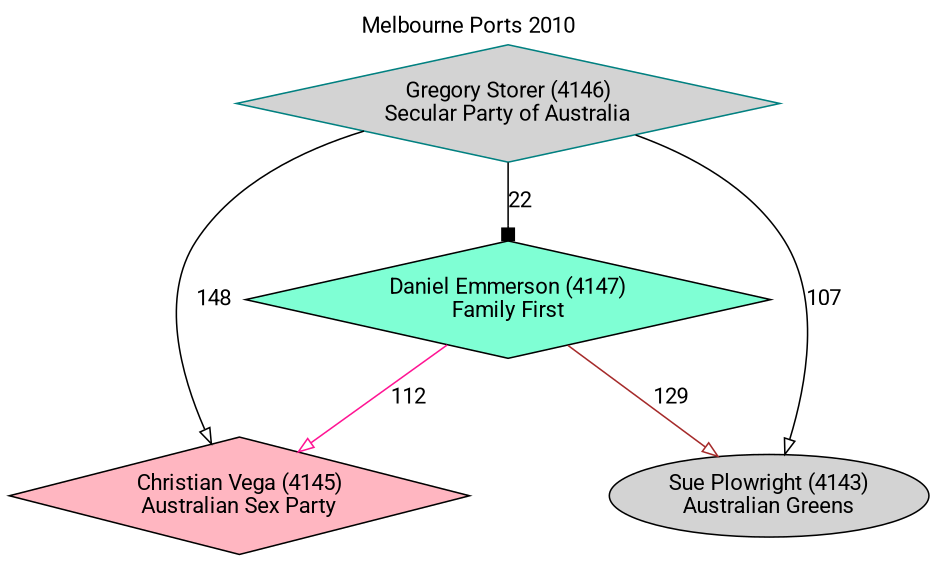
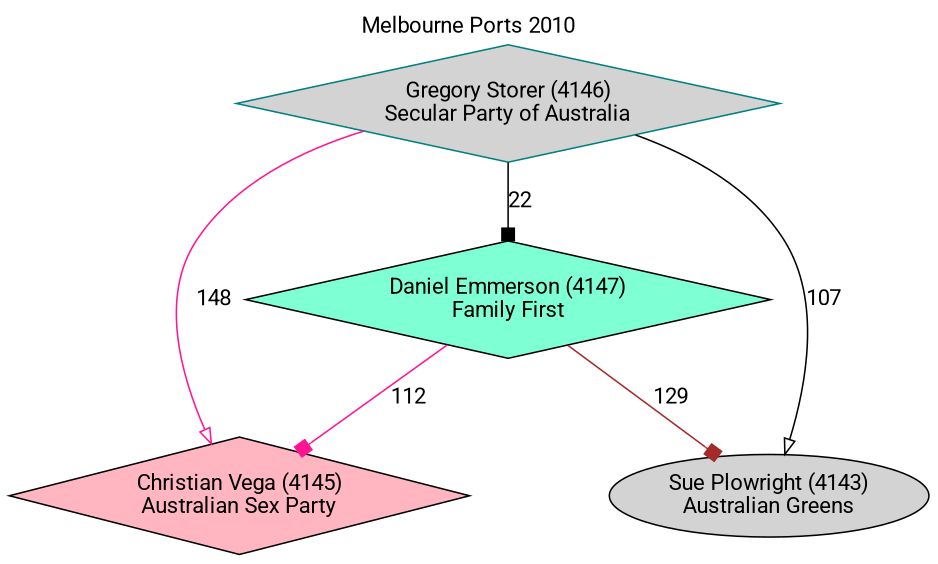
edge "Gregory Storer (4146) Secular Party of Australia" -> "Christian Vega (4145) Australian Sex Party": color black -> deeppink
edge "Daniel Emmerson (4147) Family First" -> "Christian Vega (4145) Australian Sex Party": arrowhead onormal -> box
edge "Daniel Emmerson (4147) Family First" -> "Sue Plowright (4143) Australian Greens": arrowhead onormal -> box
